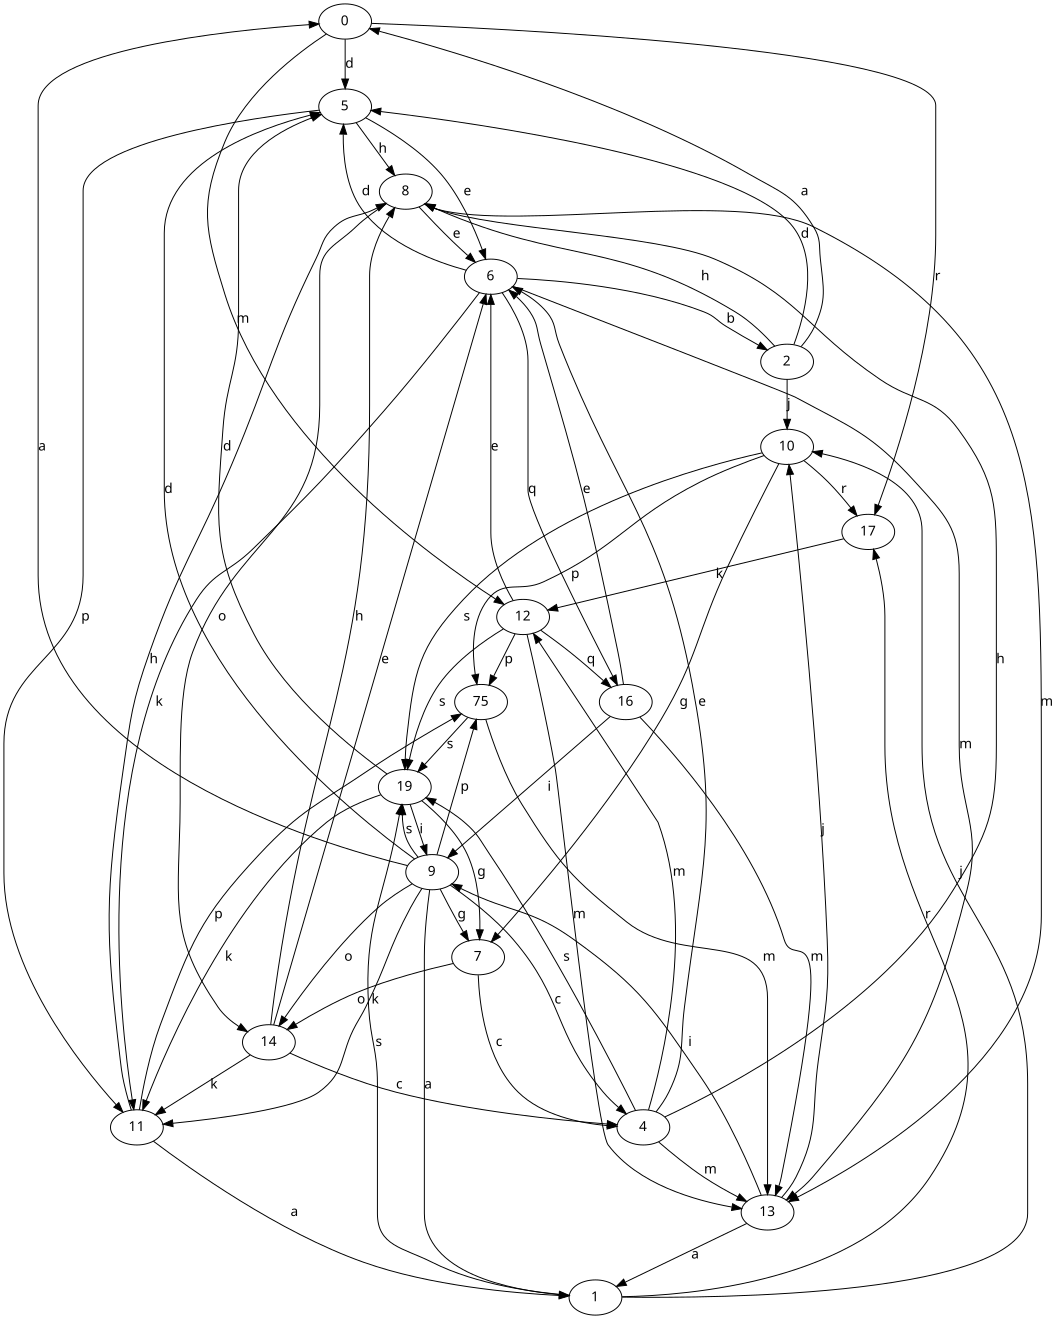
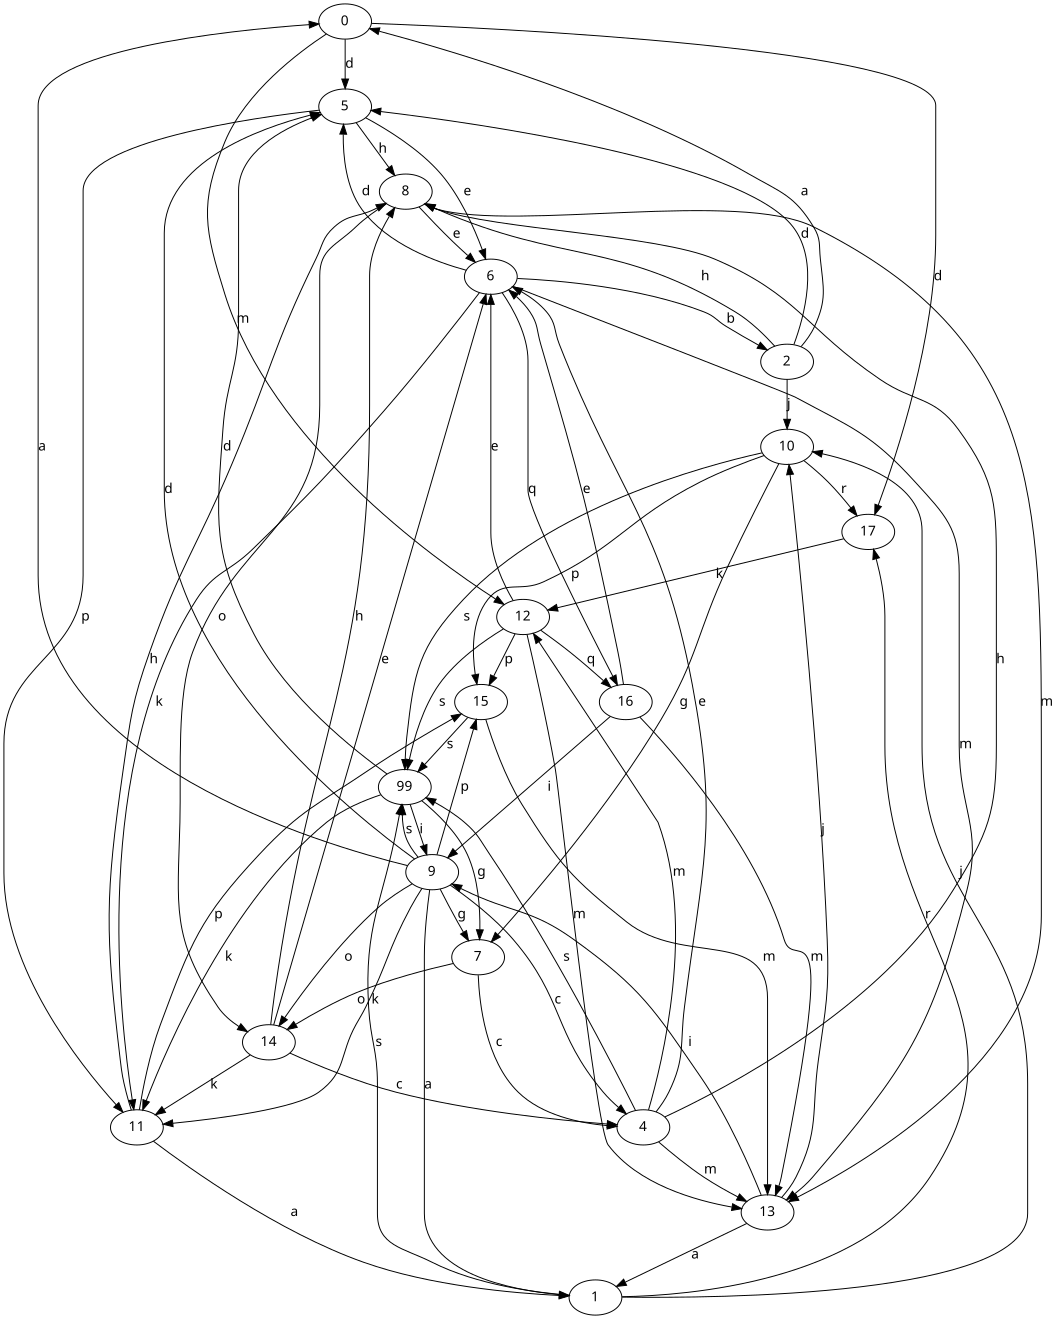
edge "0" -> "17": label "r" -> "d"
node "75": label "75" -> "15"
node "19": label "19" -> "99"
